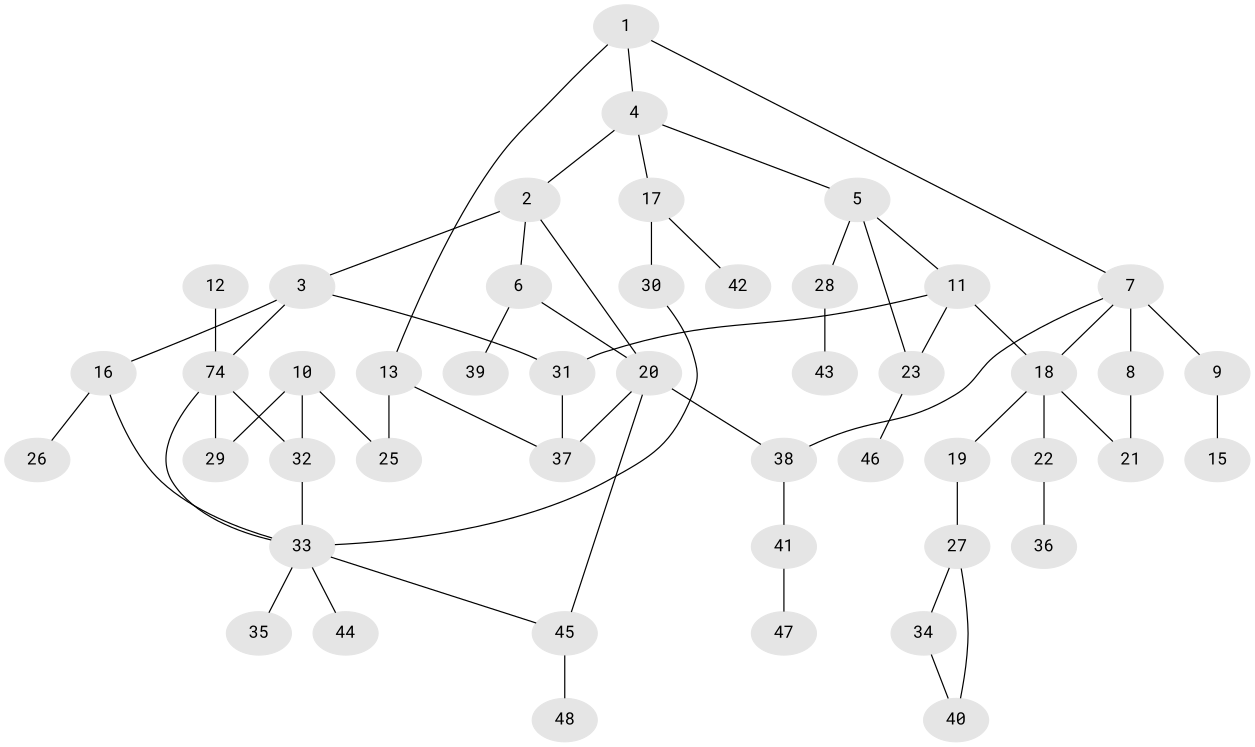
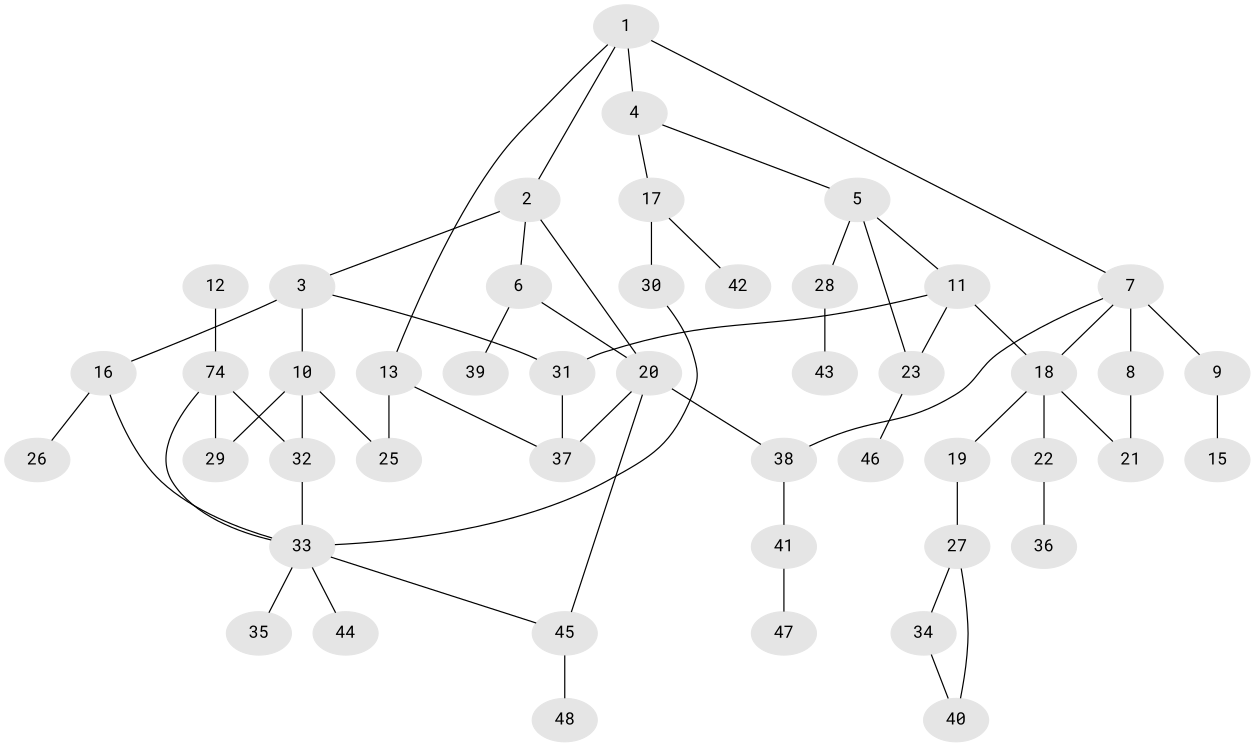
edge "4" -- "2": now "1" -- "2"
edge "3" -- "74": now "3" -- "10"
